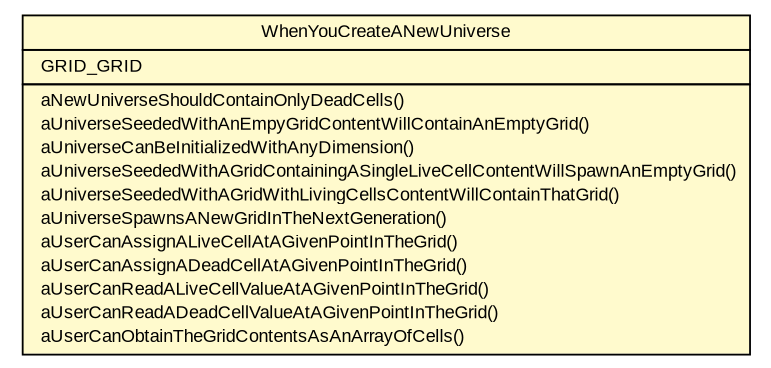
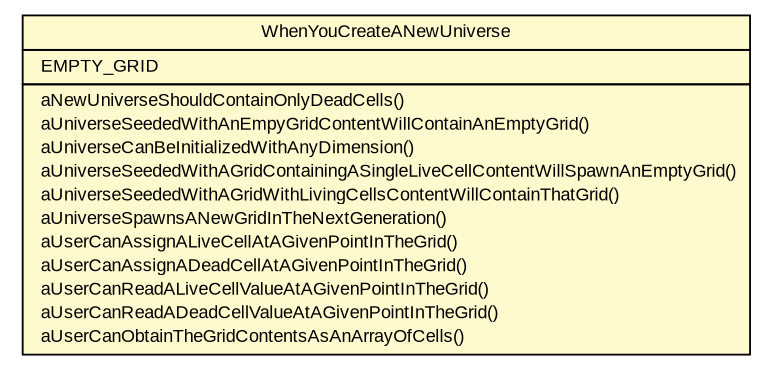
node "WhenYouCreateANewUniverse": text "GRID_GRID" -> "EMPTY_GRID"
